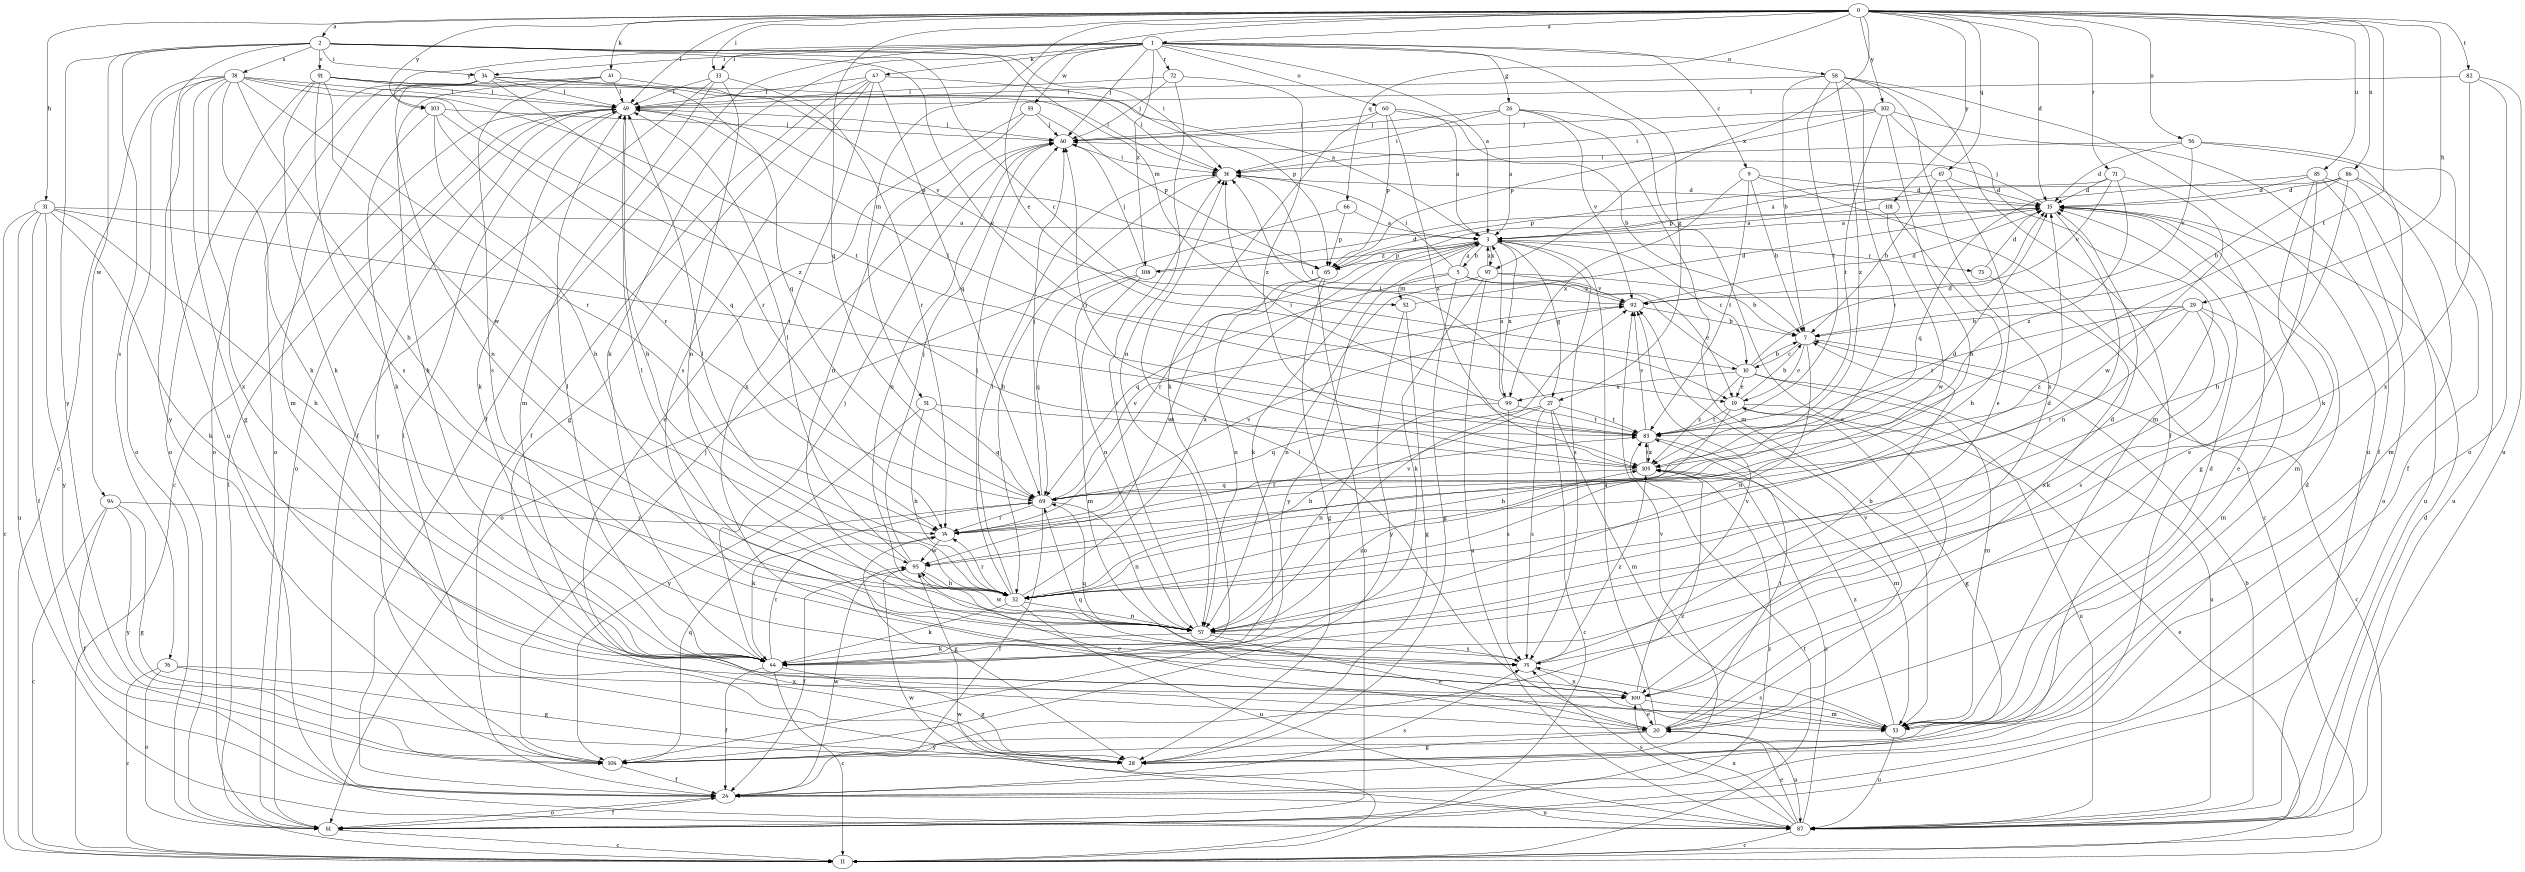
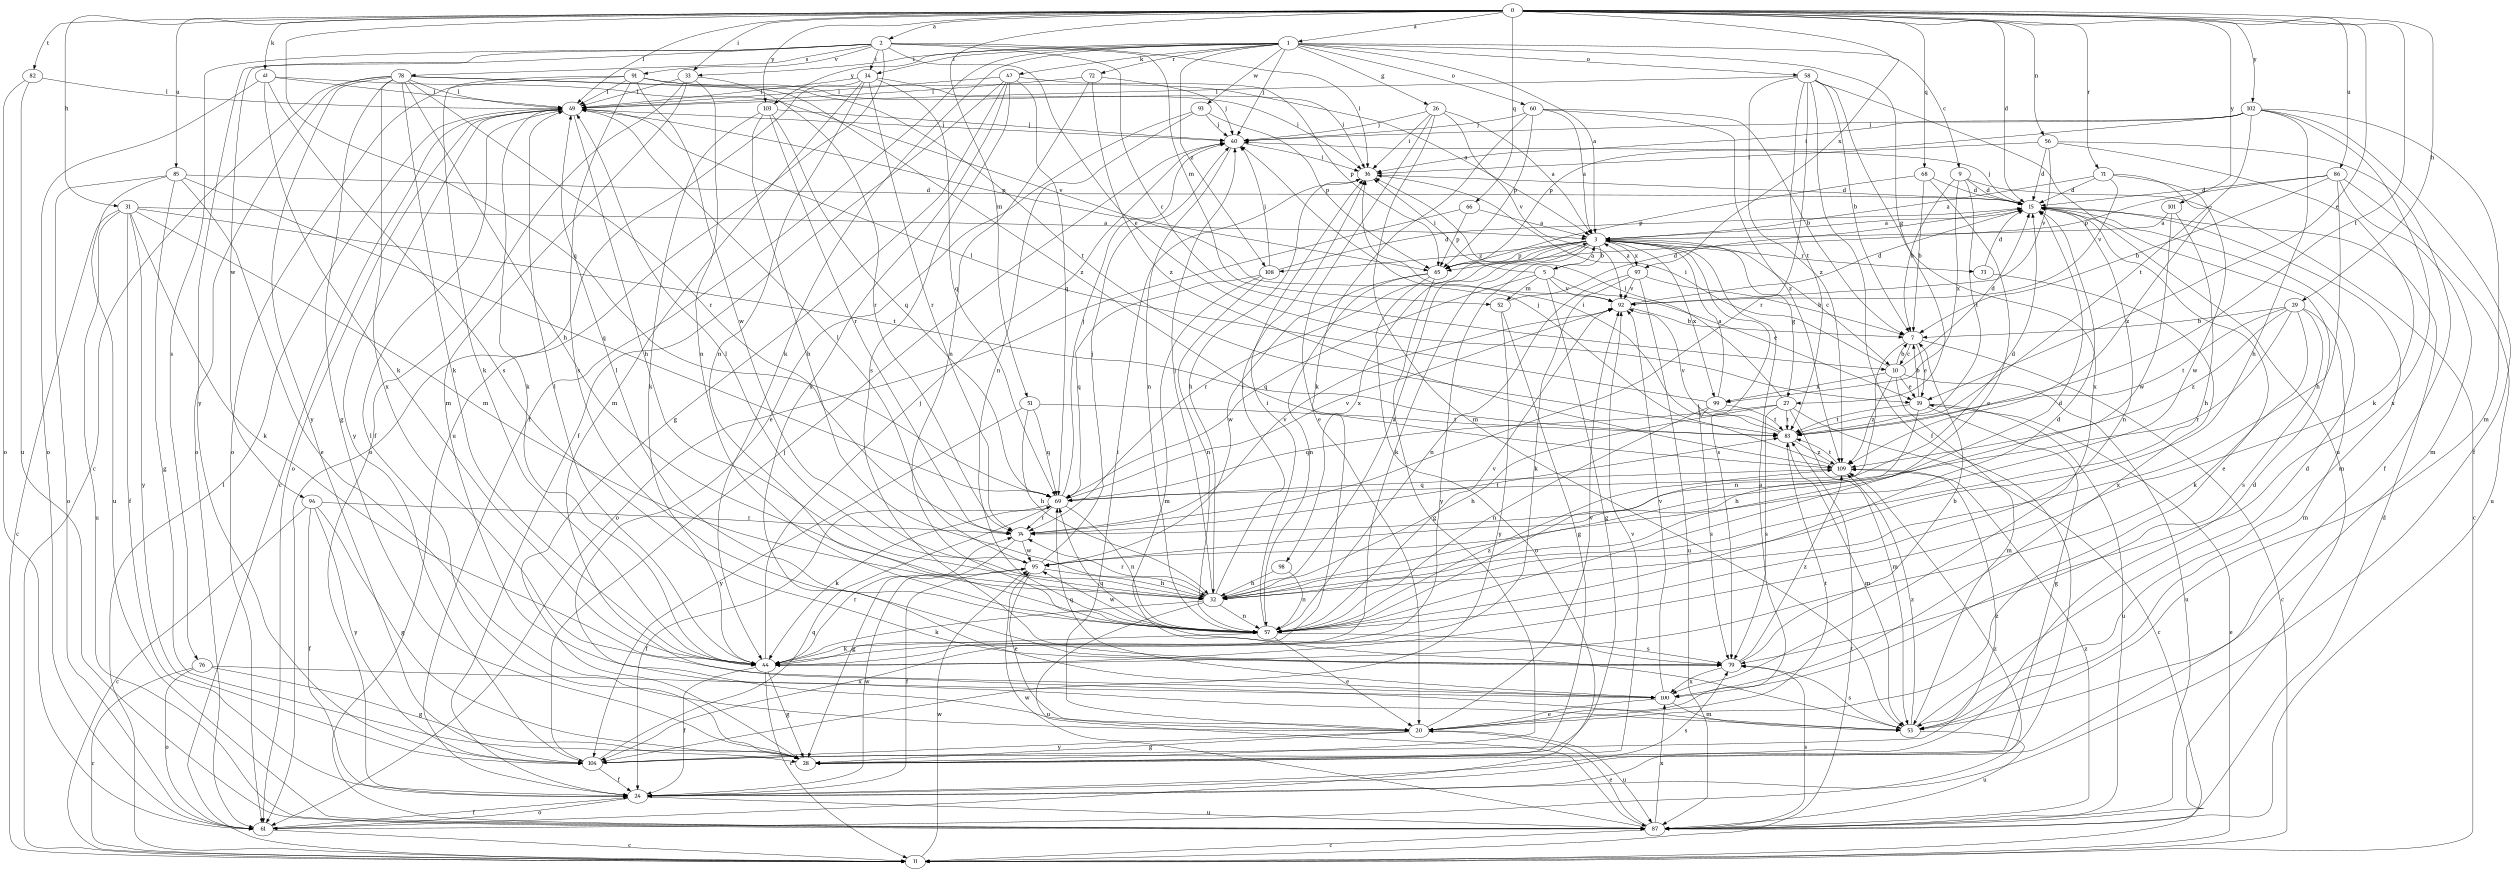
node "67": label "67" -> "68"
edge "31" -> "32": label "h" -> "m"
edge "82" -> "100": now "102" -> "100"
node "98": added
edge "87" -> "7": removed, label "b"
